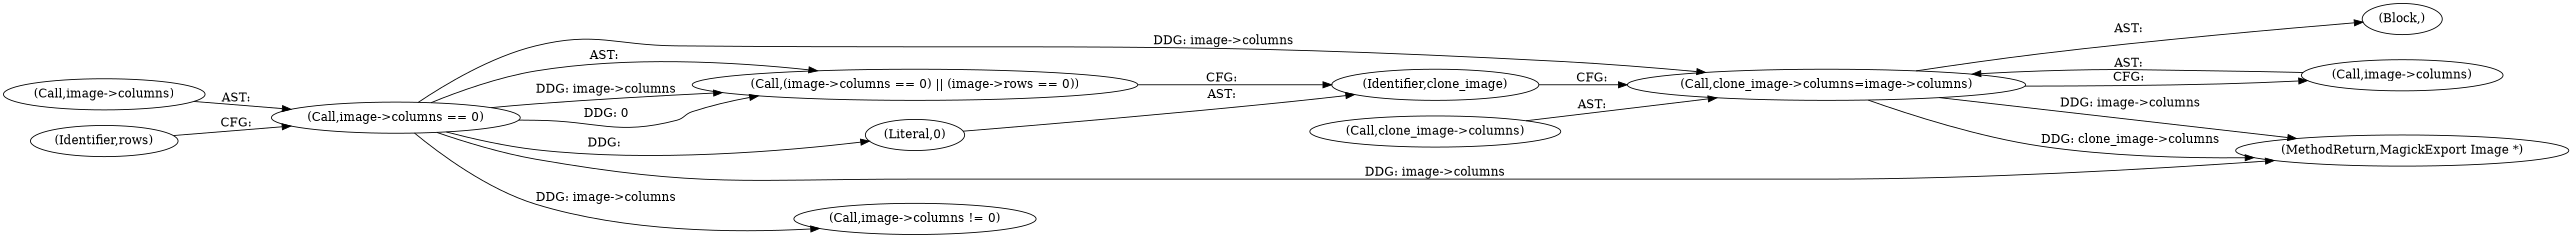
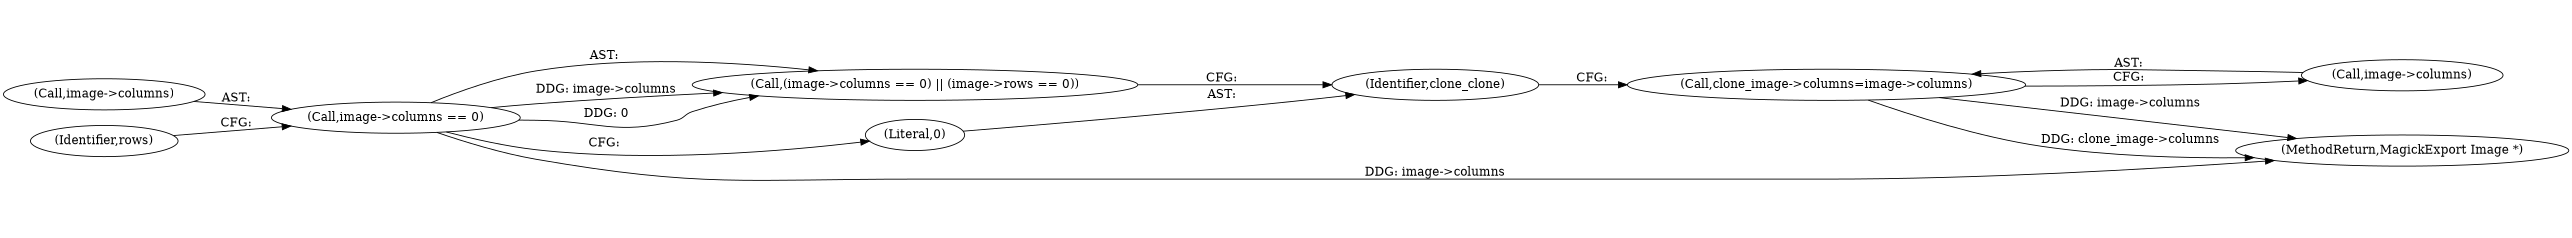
node "(Block,)": removed
edge "(Call,image->columns == 0)" -> "(Call,clone_image->columns=image->columns)": removed, label "DDG: image->columns"
node "(Identifier,clone_image)": label "(Identifier,clone_image)" -> "(Identifier,clone_clone)"
node "(Call,clone_image->columns)": removed
edge "(Call,image->columns == 0)" -> "(Literal,0)": label "DDG: " -> "CFG: "
node "(Call,image->columns != 0)": removed
